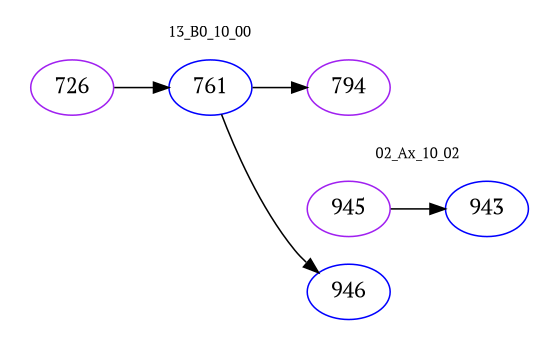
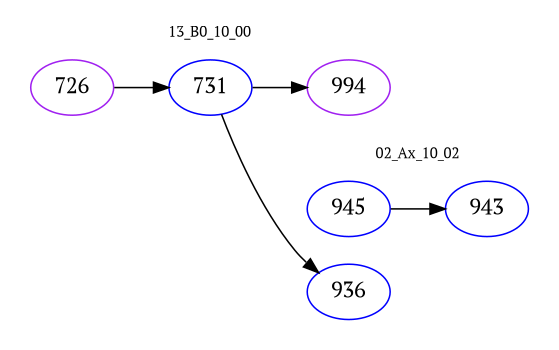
node "761": label "761" -> "731"
node "794": label "794" -> "994"
node "945": color purple -> blue
node "946": label "946" -> "936"
